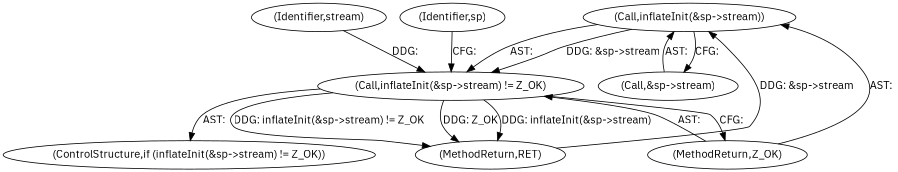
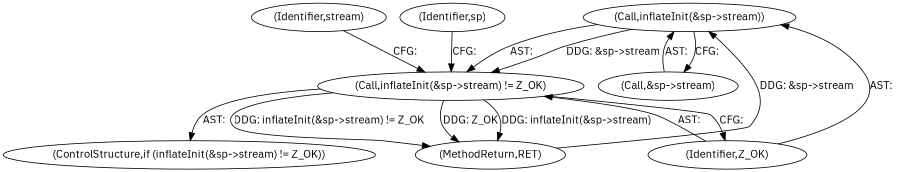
edge "(Identifier,stream)" -> "(Call,inflateInit(&sp->stream) != Z_OK)": label "DDG: " -> "CFG: "
node "(MethodReturn,Z_OK)": label "(MethodReturn,Z_OK)" -> "(Identifier,Z_OK)"
